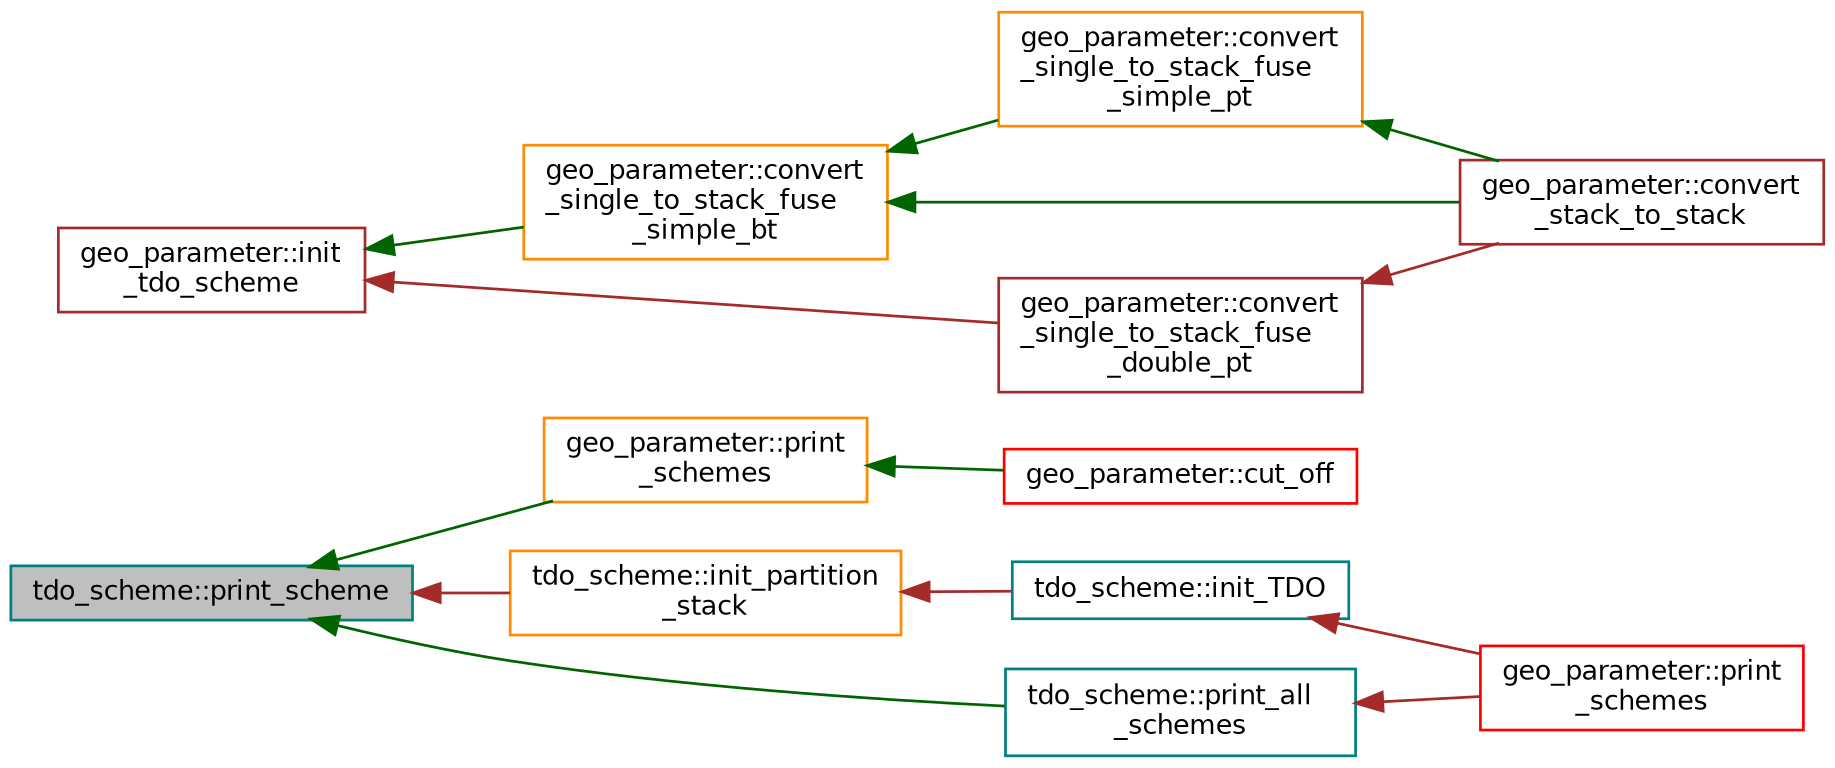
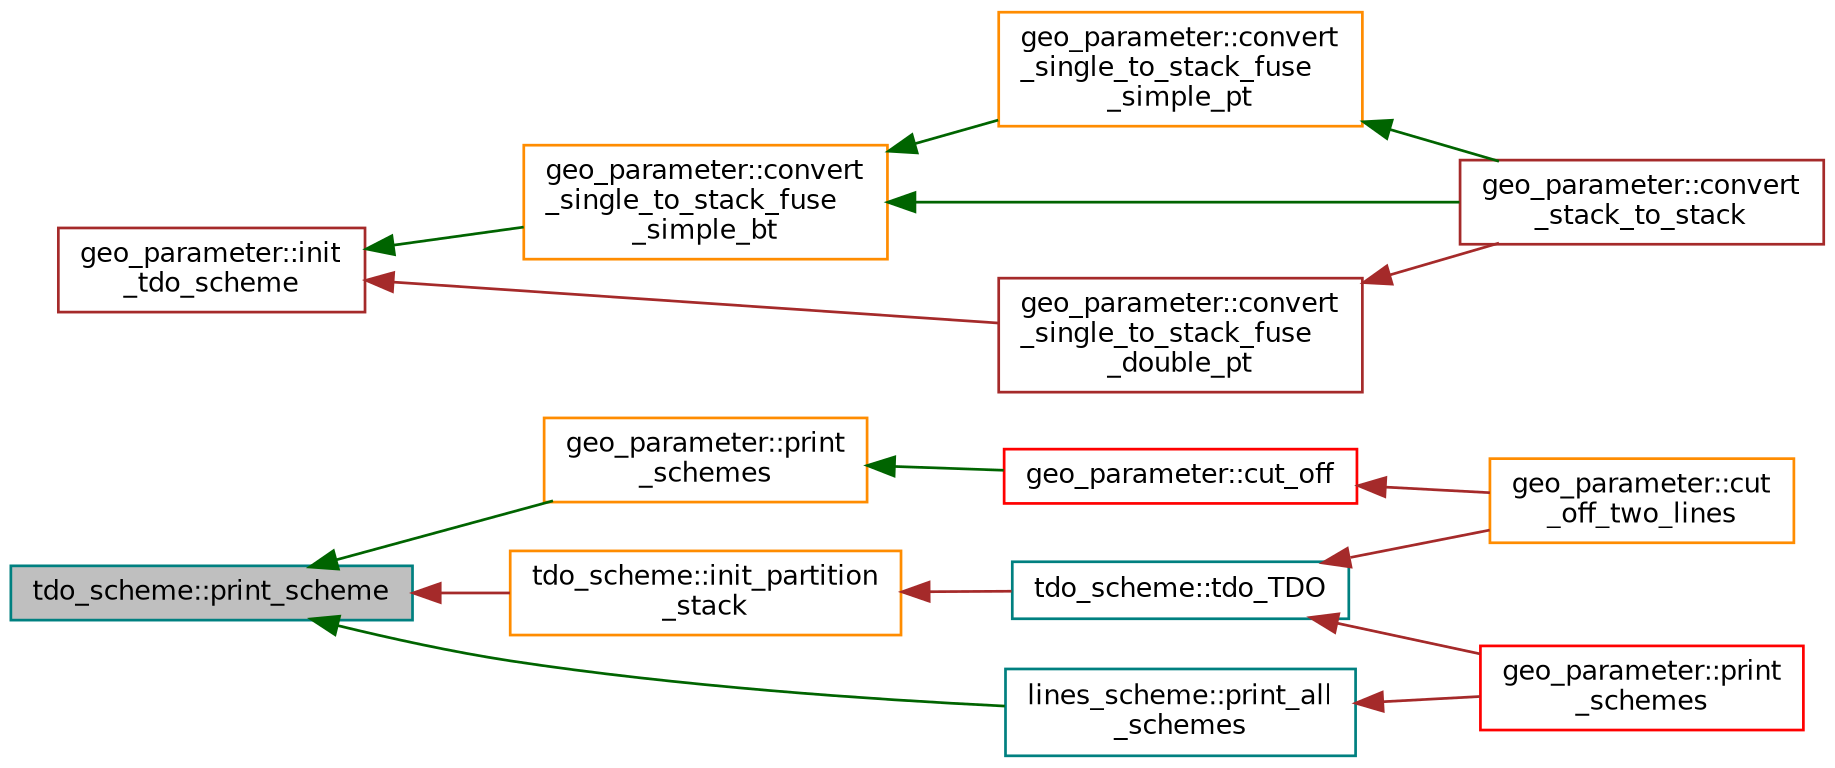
node "geo_parameter::cut _off_two_lines": added
node "tdo_scheme::init_TDO": label "tdo_scheme::init_TDO" -> "tdo_scheme::tdo_TDO"
node "tdo_scheme::print_all _schemes": label "tdo_scheme::print_all _schemes" -> "lines_scheme::print_all _schemes"
